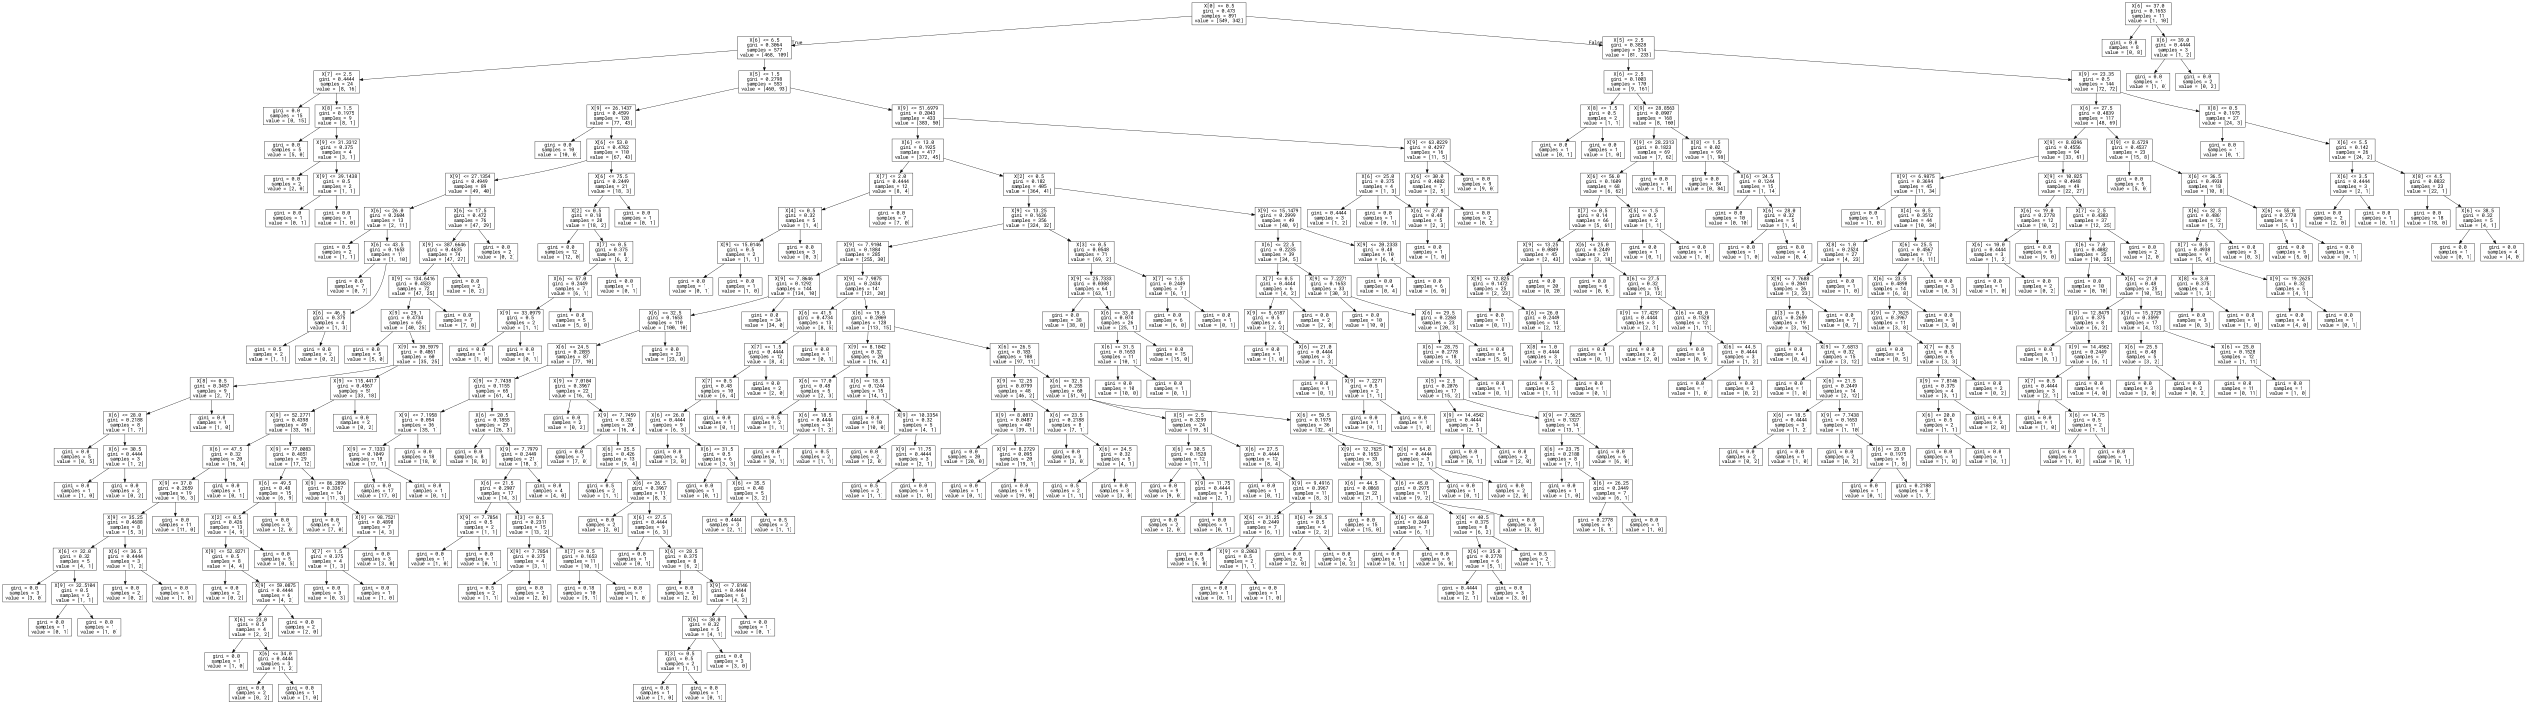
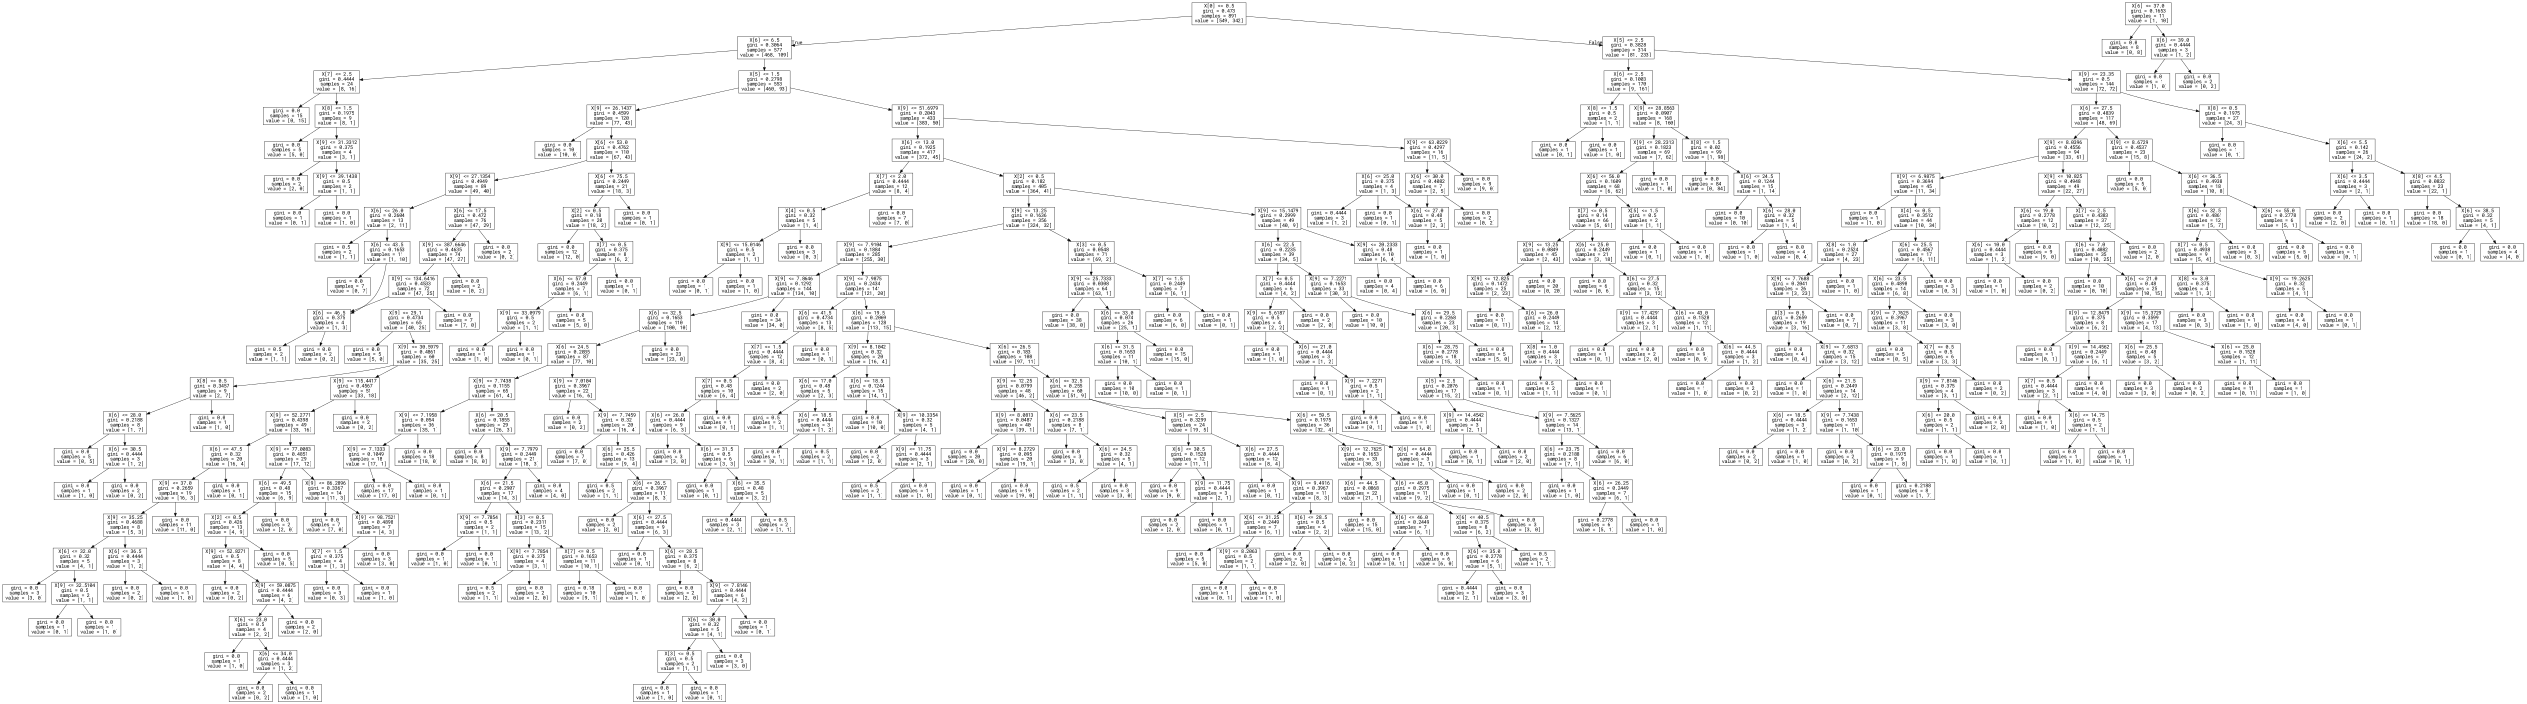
edge "X[9] <= 134.6416 gini = 0.4533 samples = 72 value = [47, 25]" -> "X[9] <= 29.1 gini = 0.4734 samples = 65 value = [40, 25]": now "X[9] <= 134.6416 gini = 0.4533 samples = 72 value = [47, 25]" -> "X[6] <= 46.5 gini = 0.375 samples = 4 value = [1, 3]"
